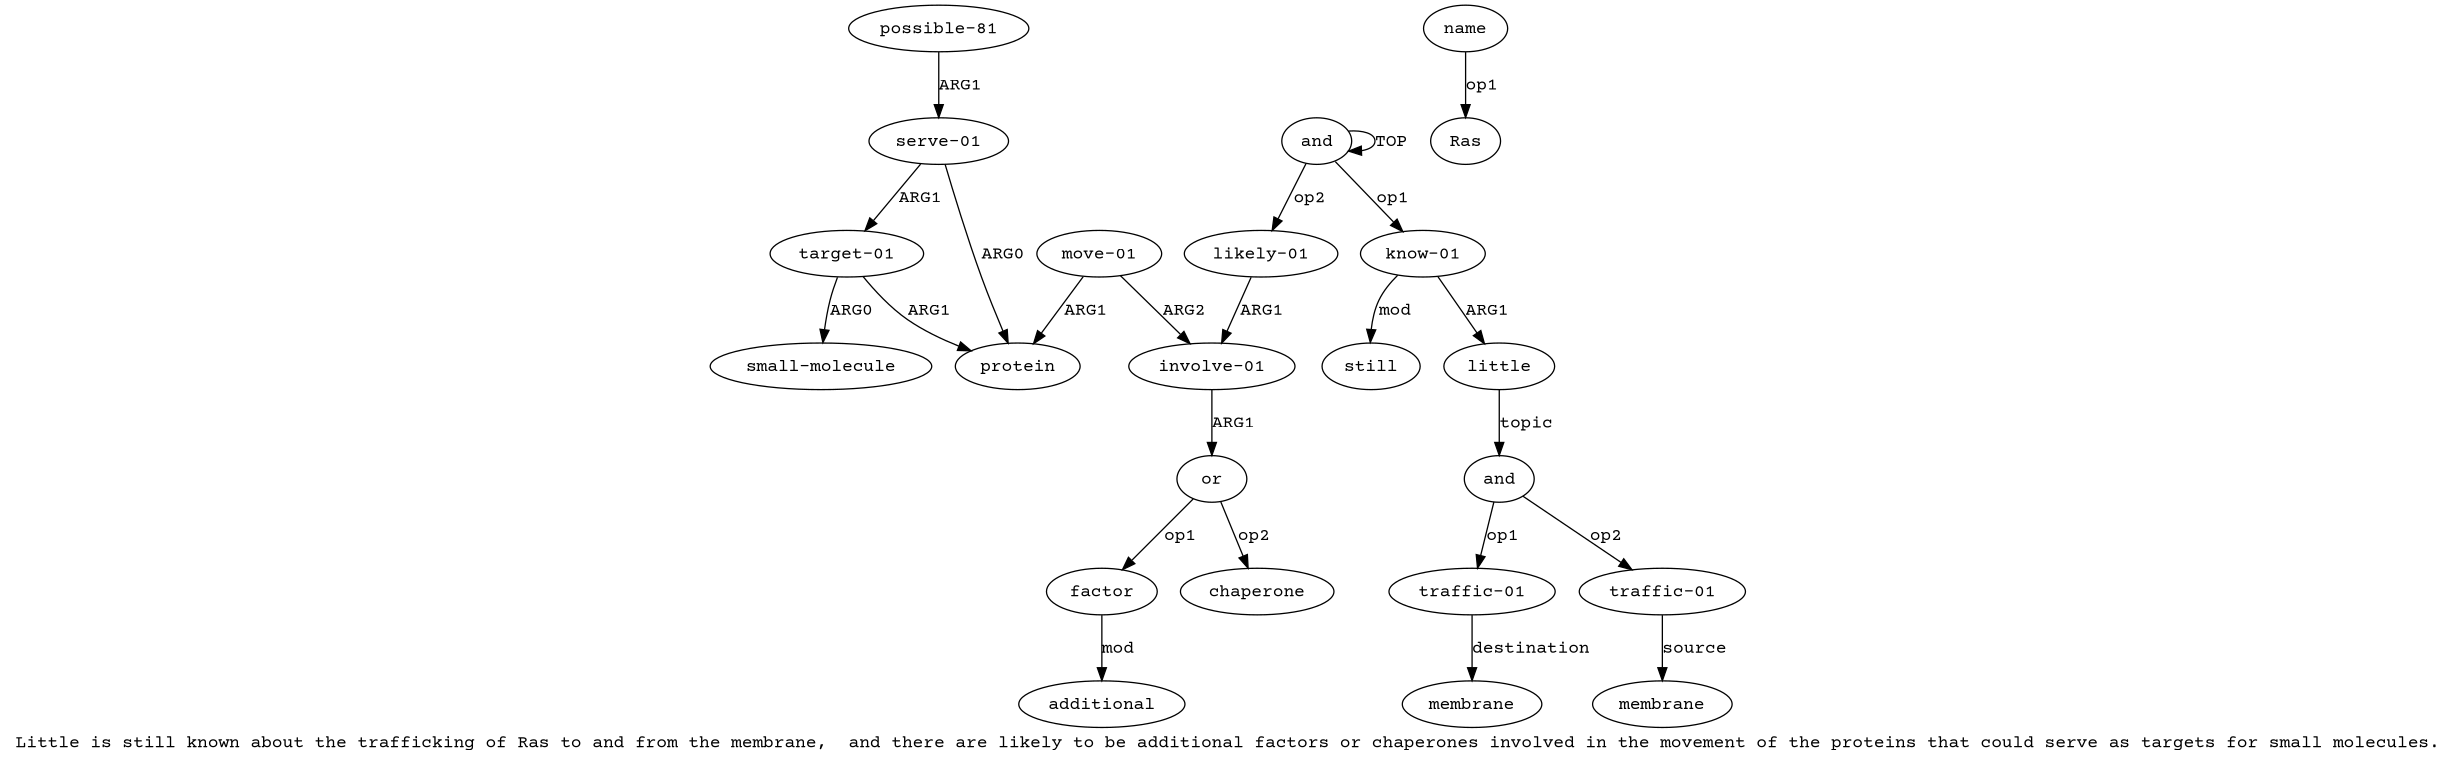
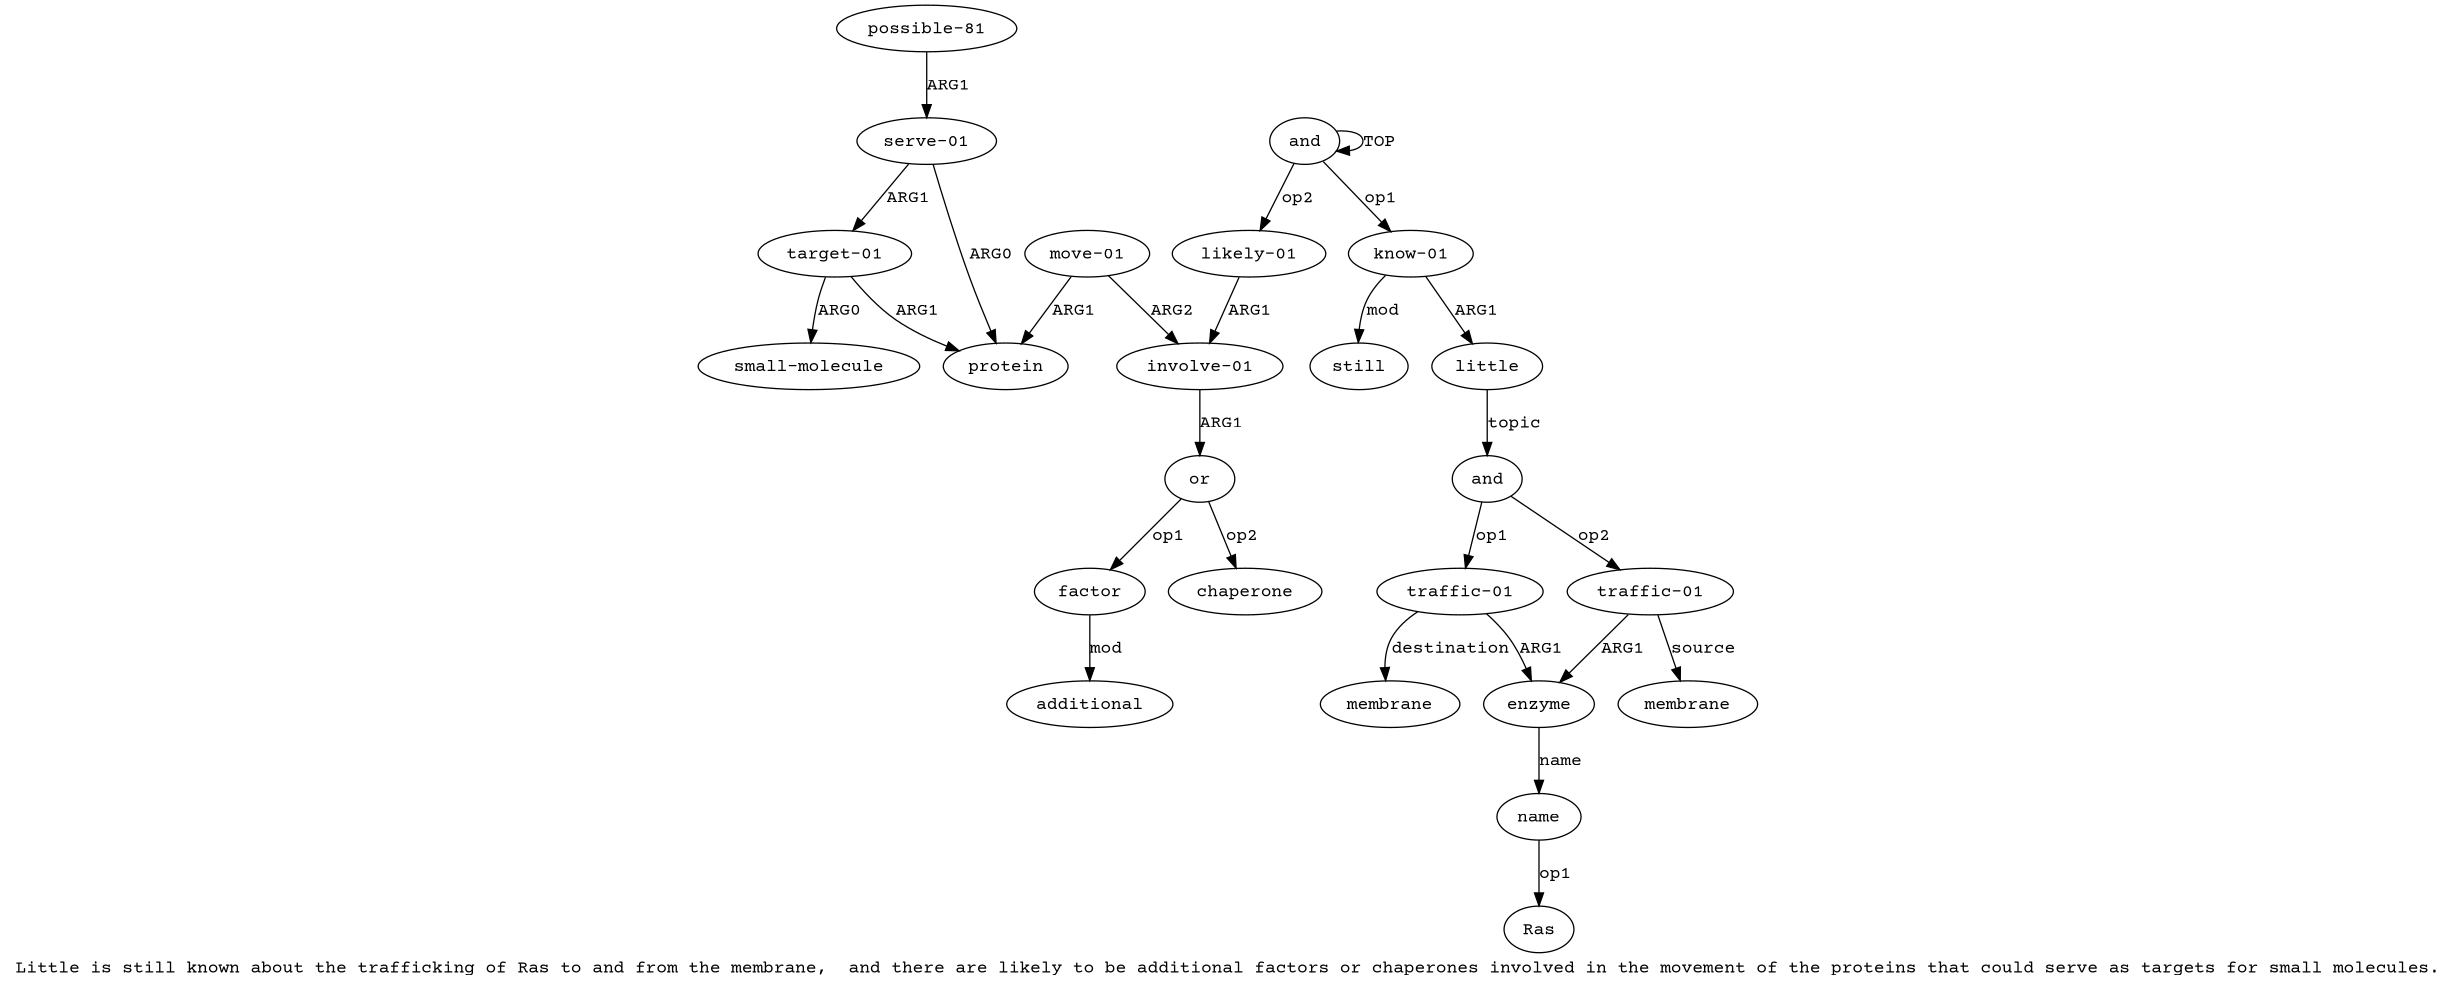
node "enzyme": added
